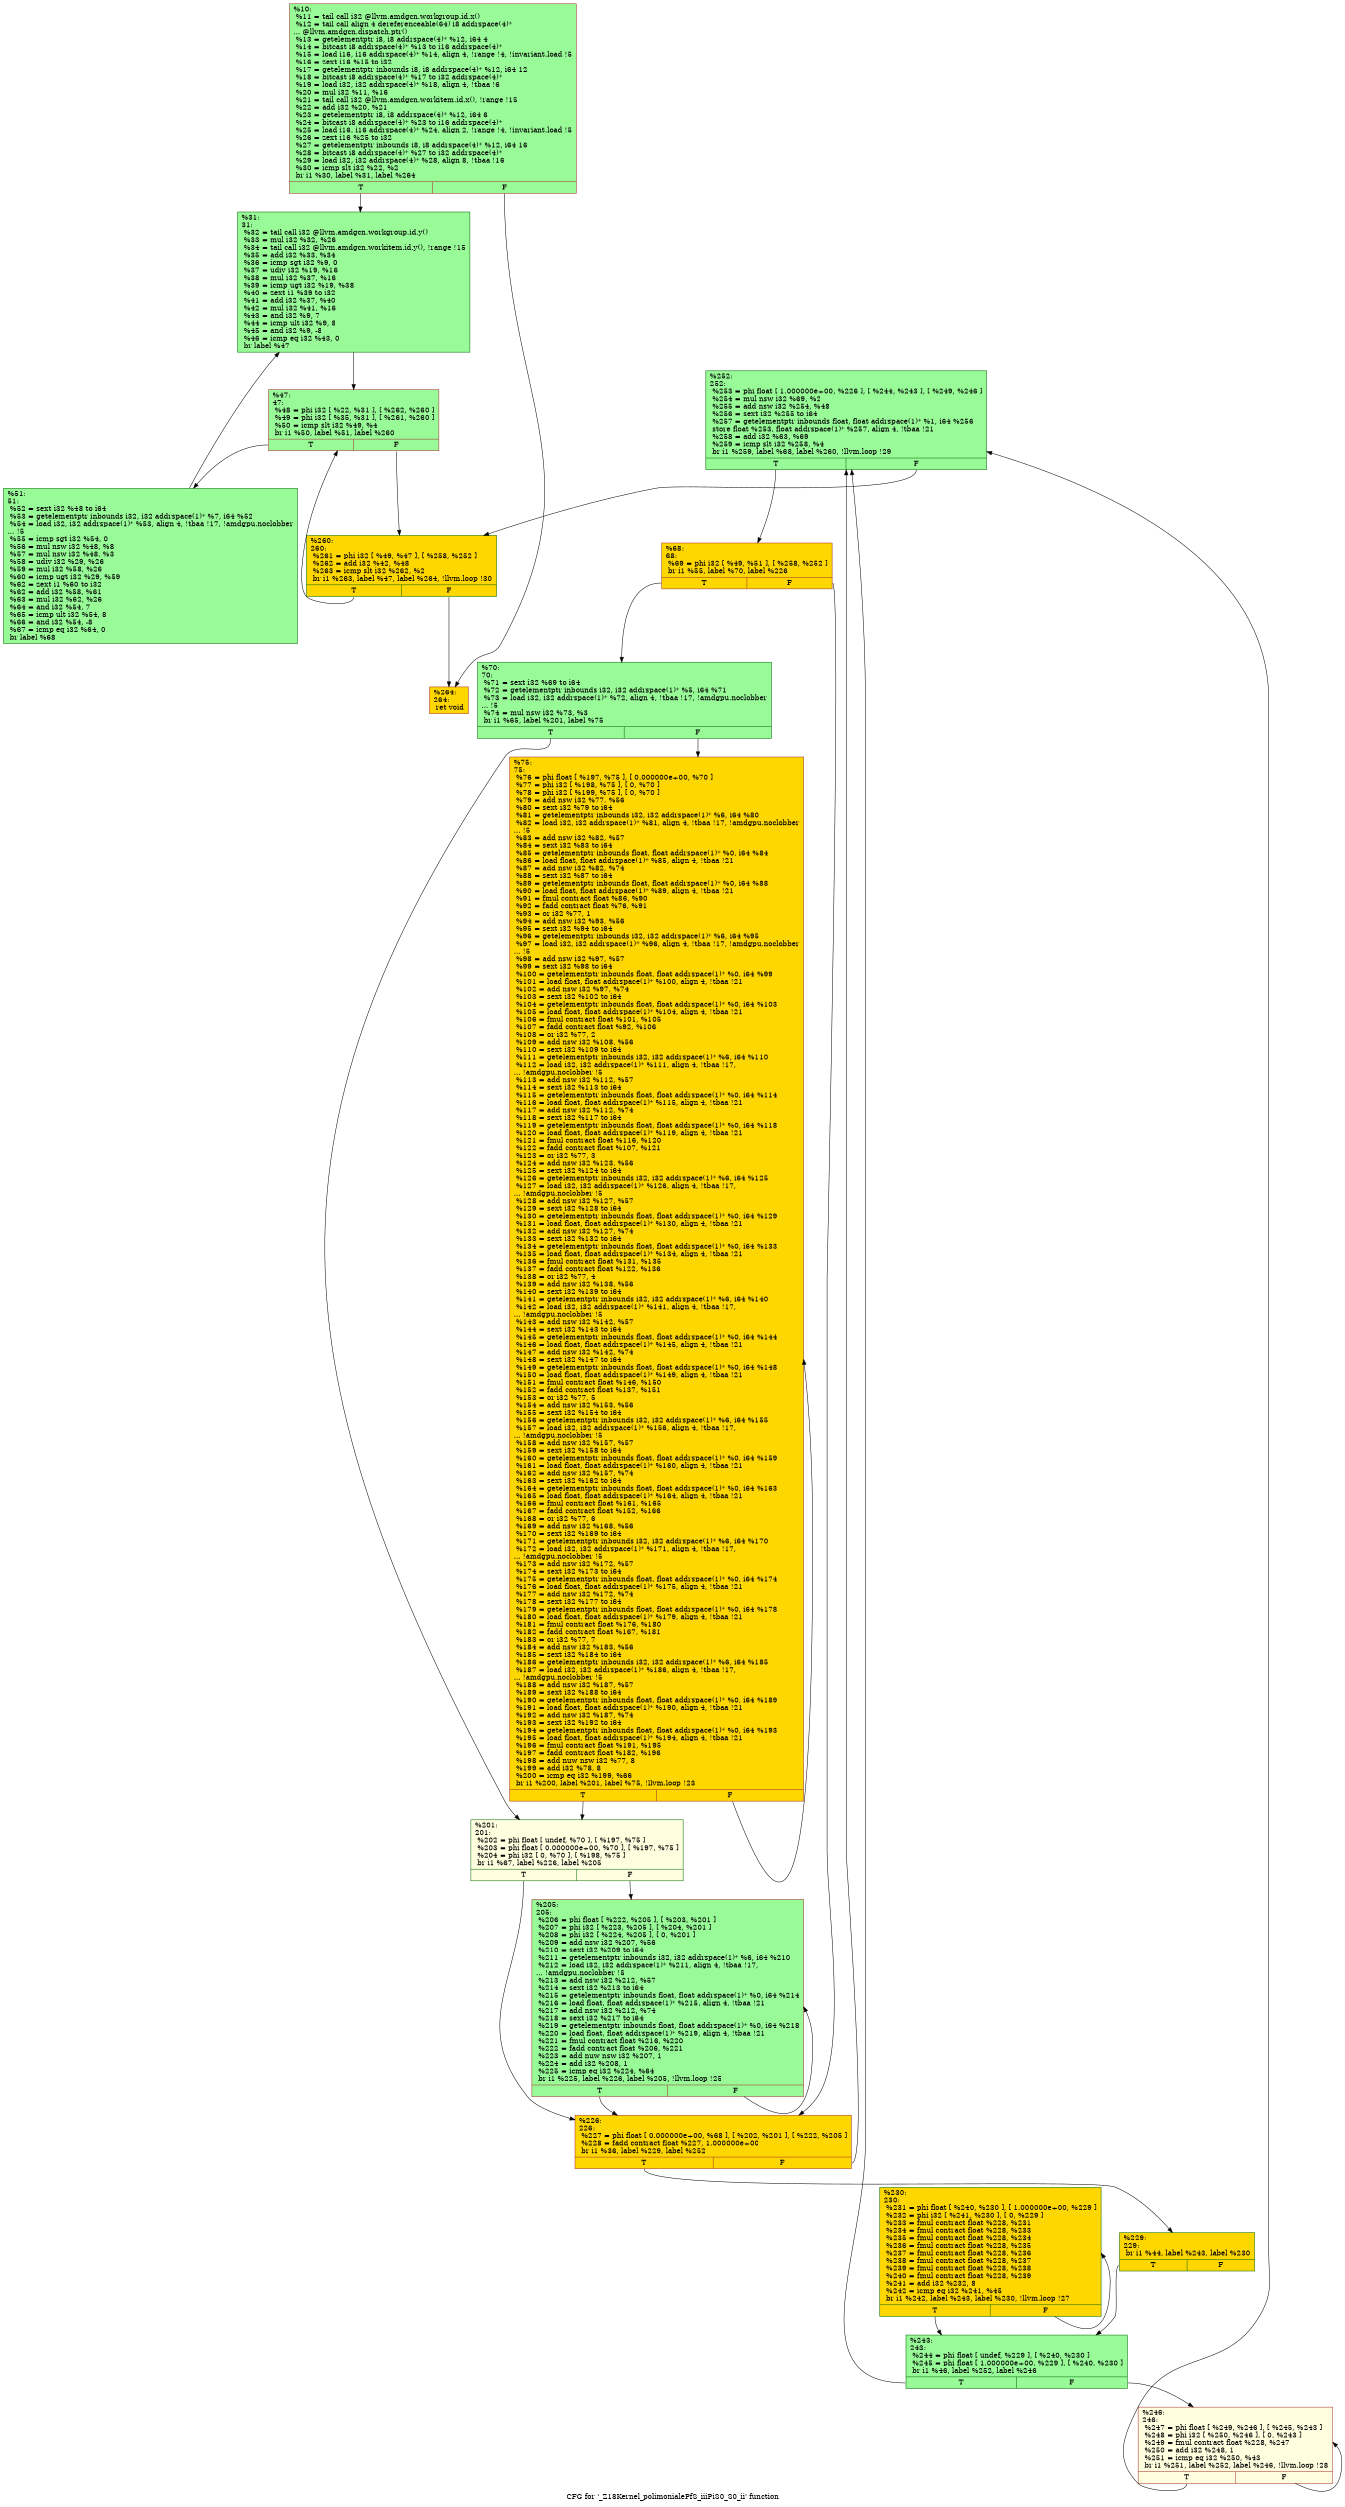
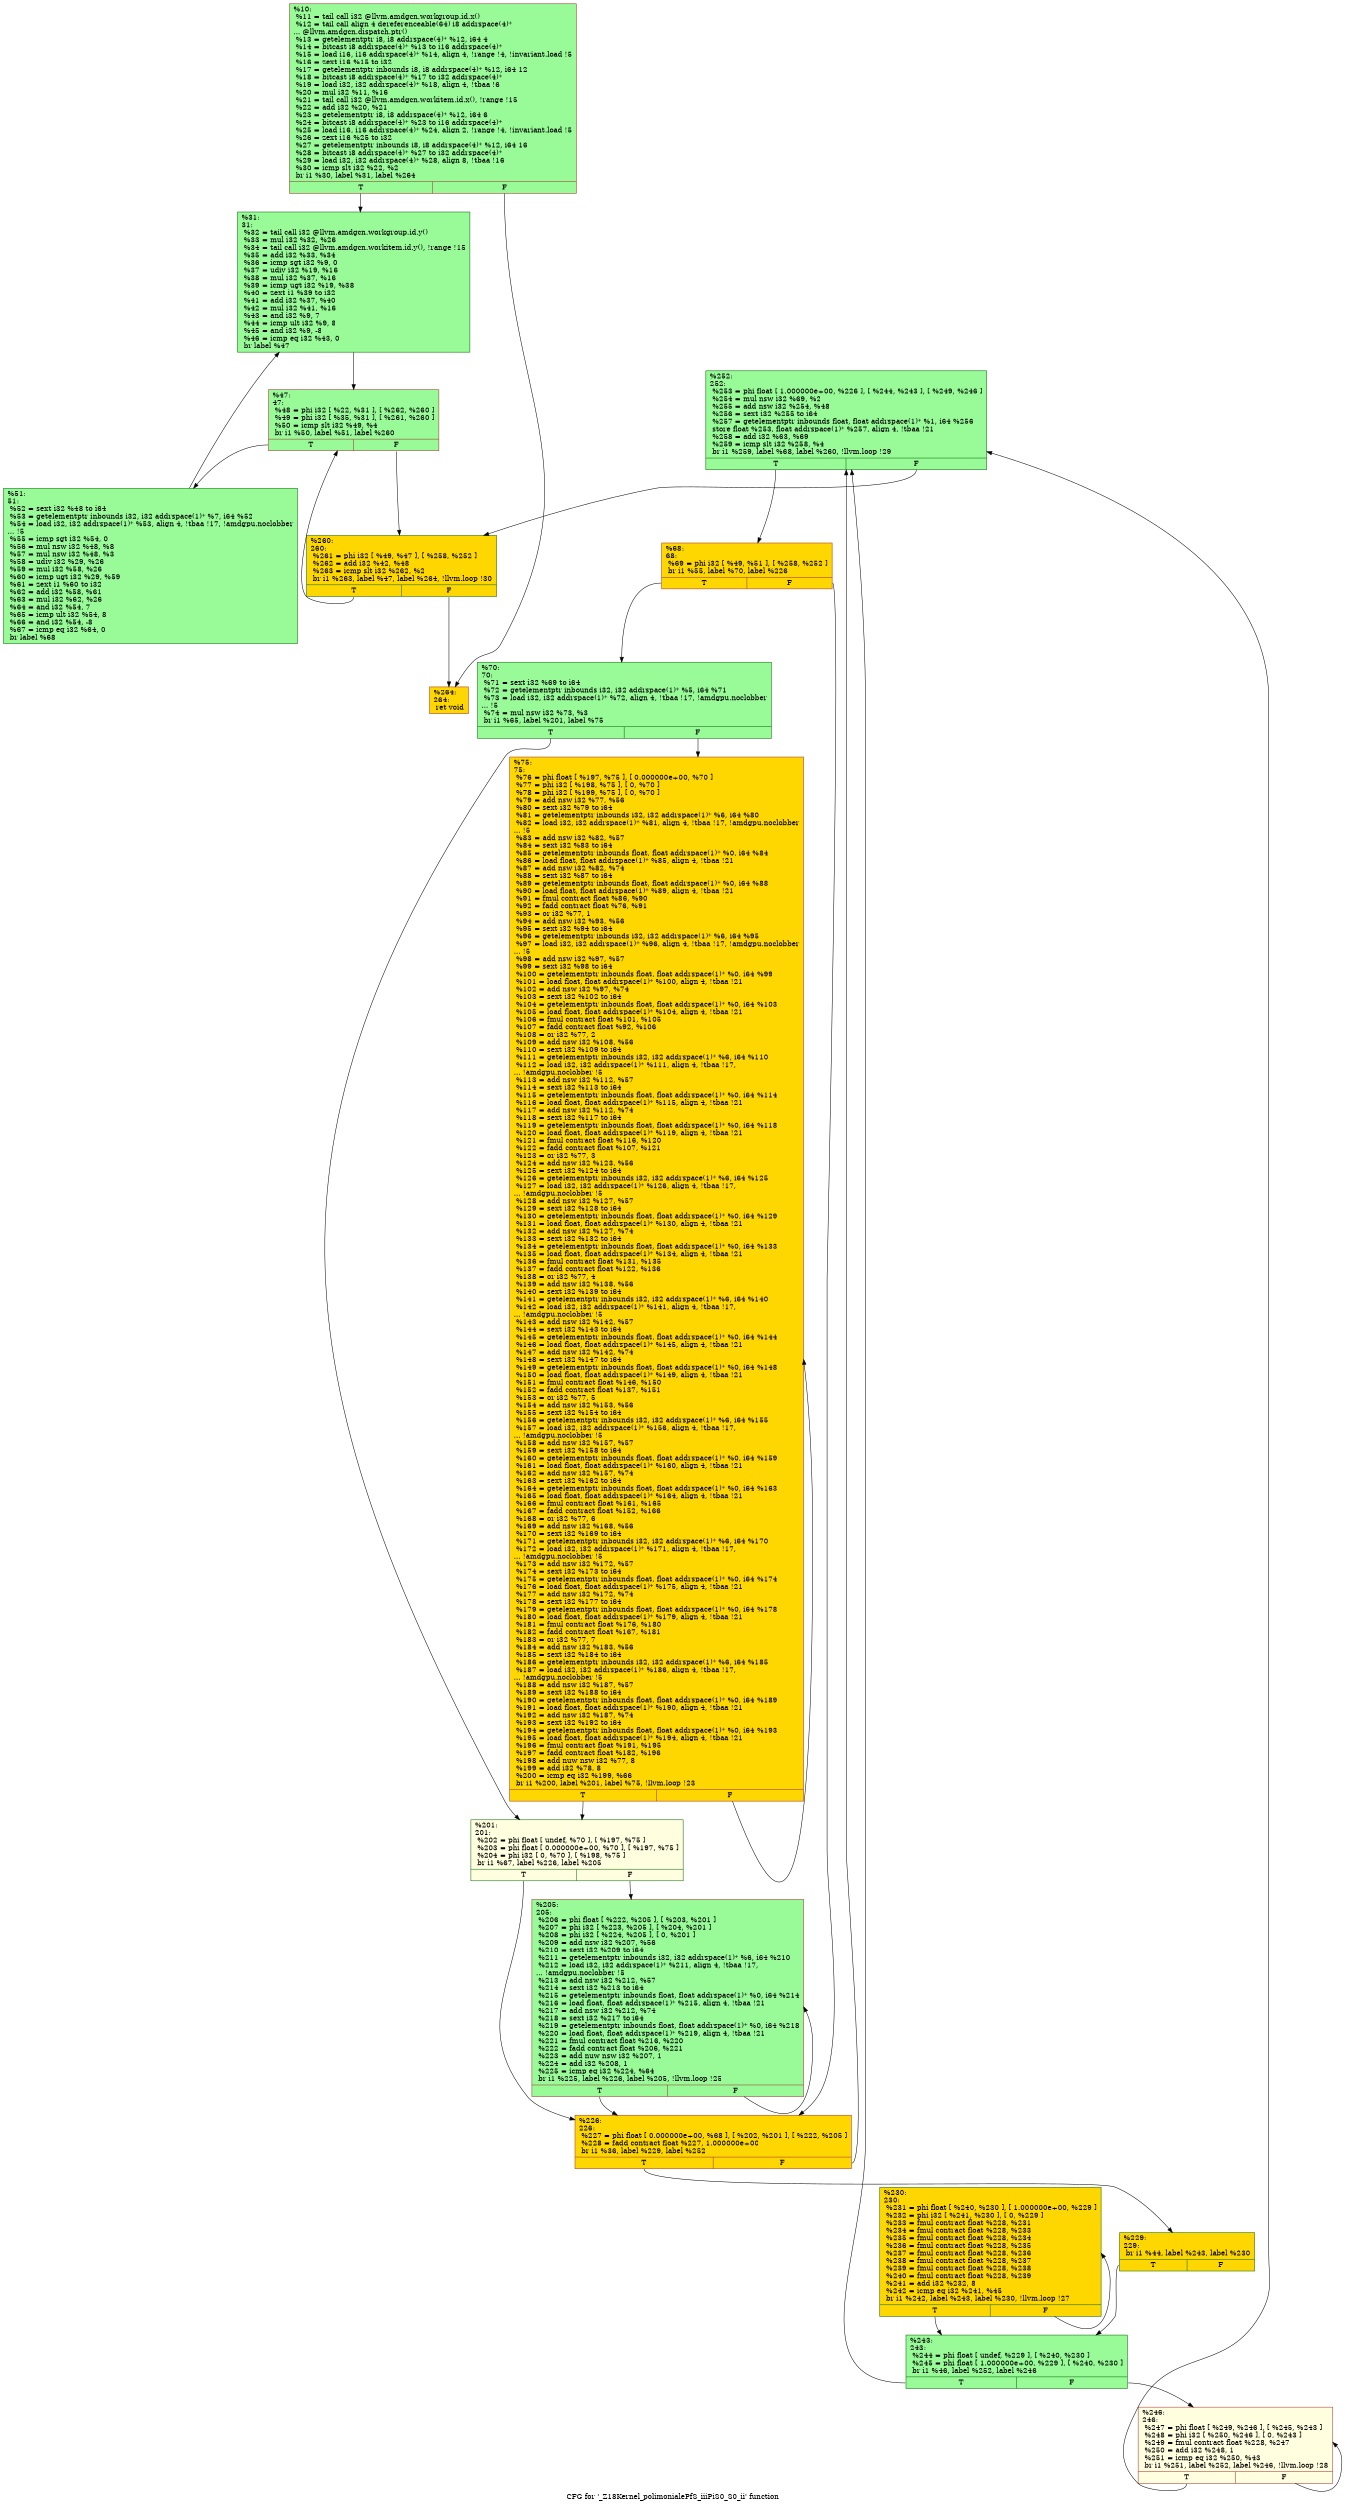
node "%51:": text "%62 = zext i1 %60 to i32" -> "%61 = zext i1 %60 to i32"
